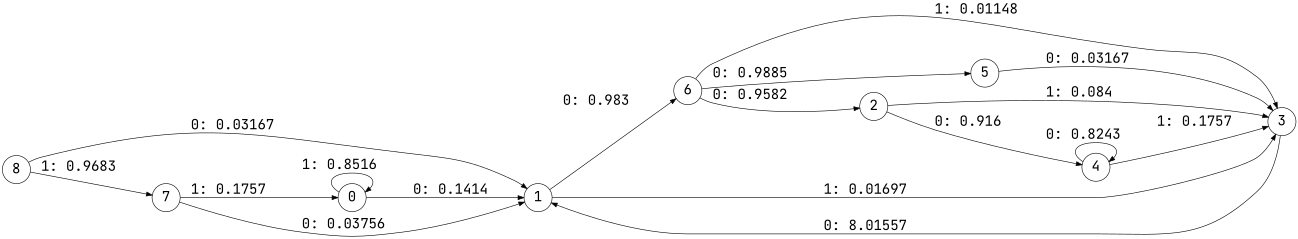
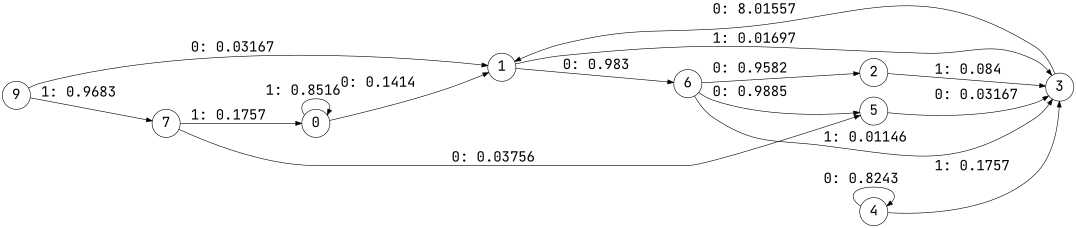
edge "6" -> "3": label "1: 0.01148  " -> "1: 0.01146  "
edge "2" -> "4": removed, label "0: 0.916"
node "8": label "8" -> "9"
edge "7" -> "1": now "7" -> "5"
